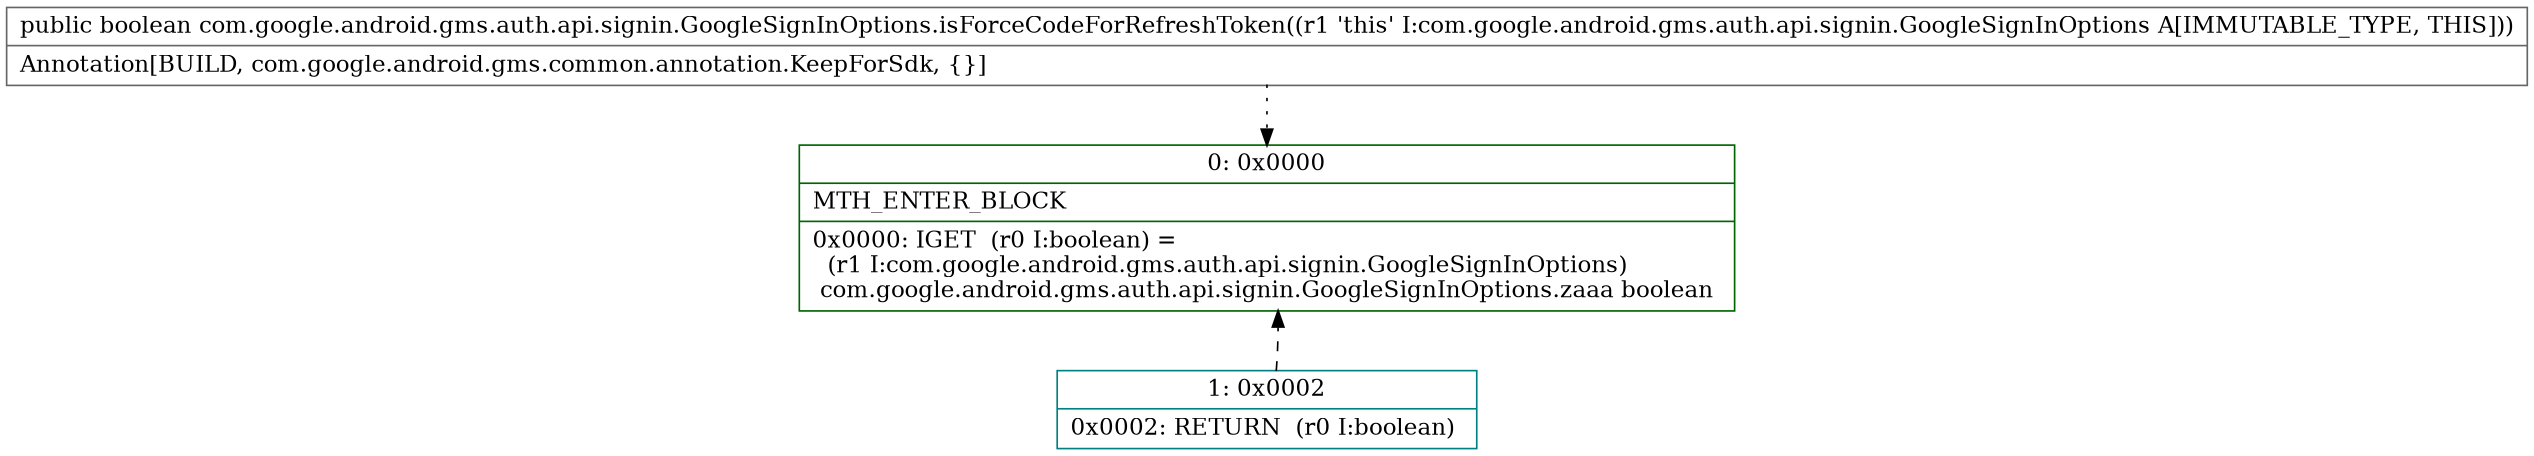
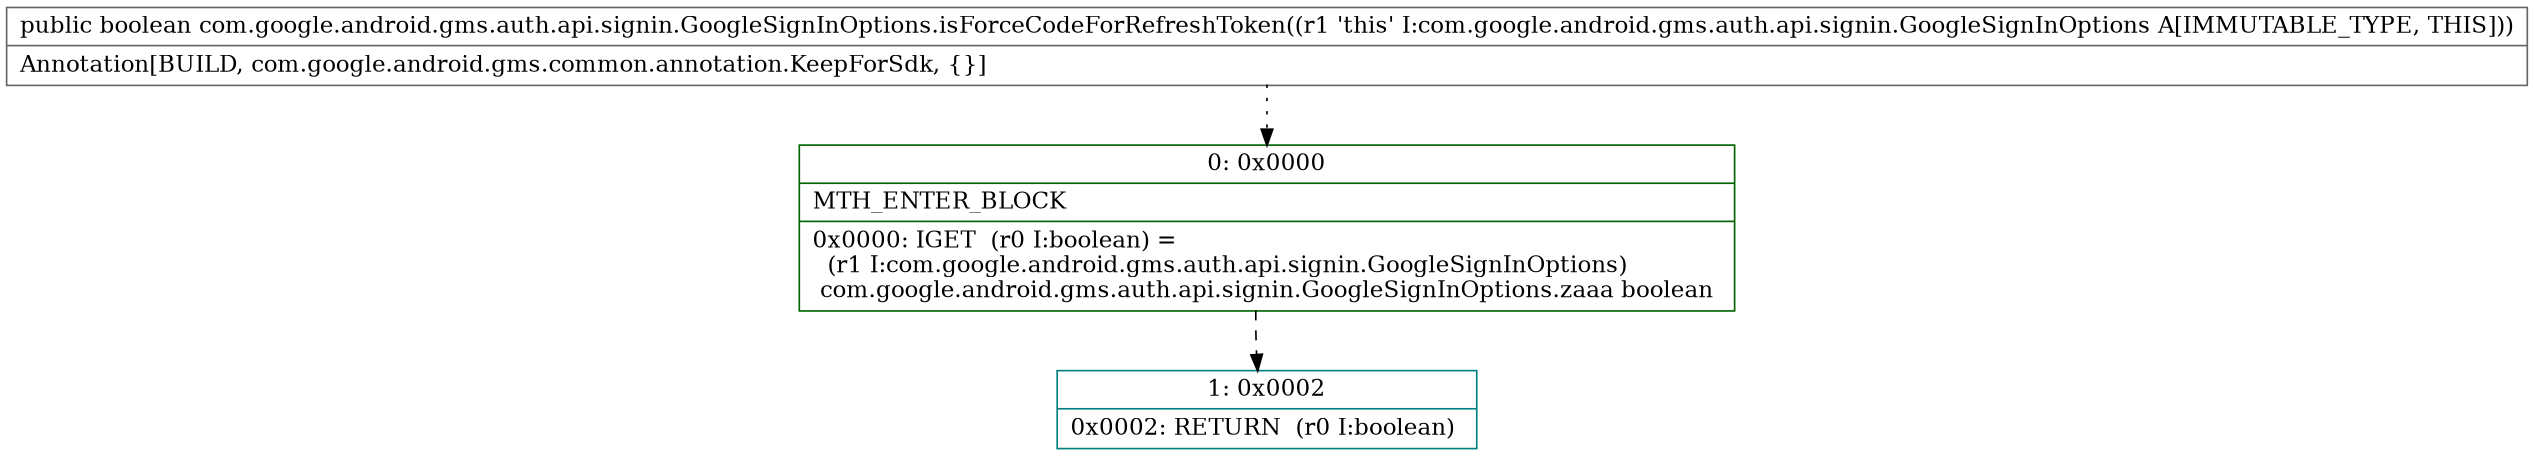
edge "1: 0x0002" -> "0: 0x0000": reversed
